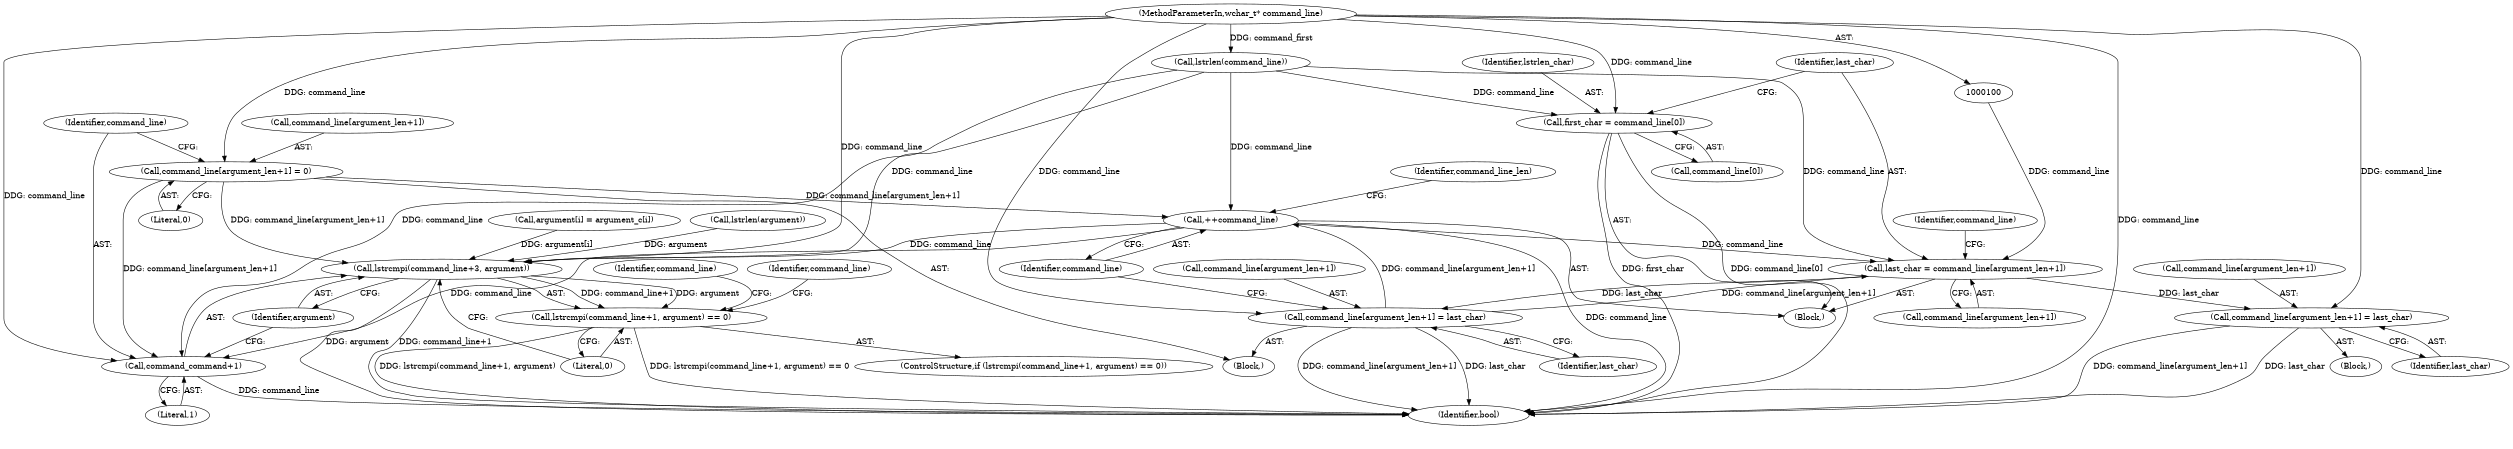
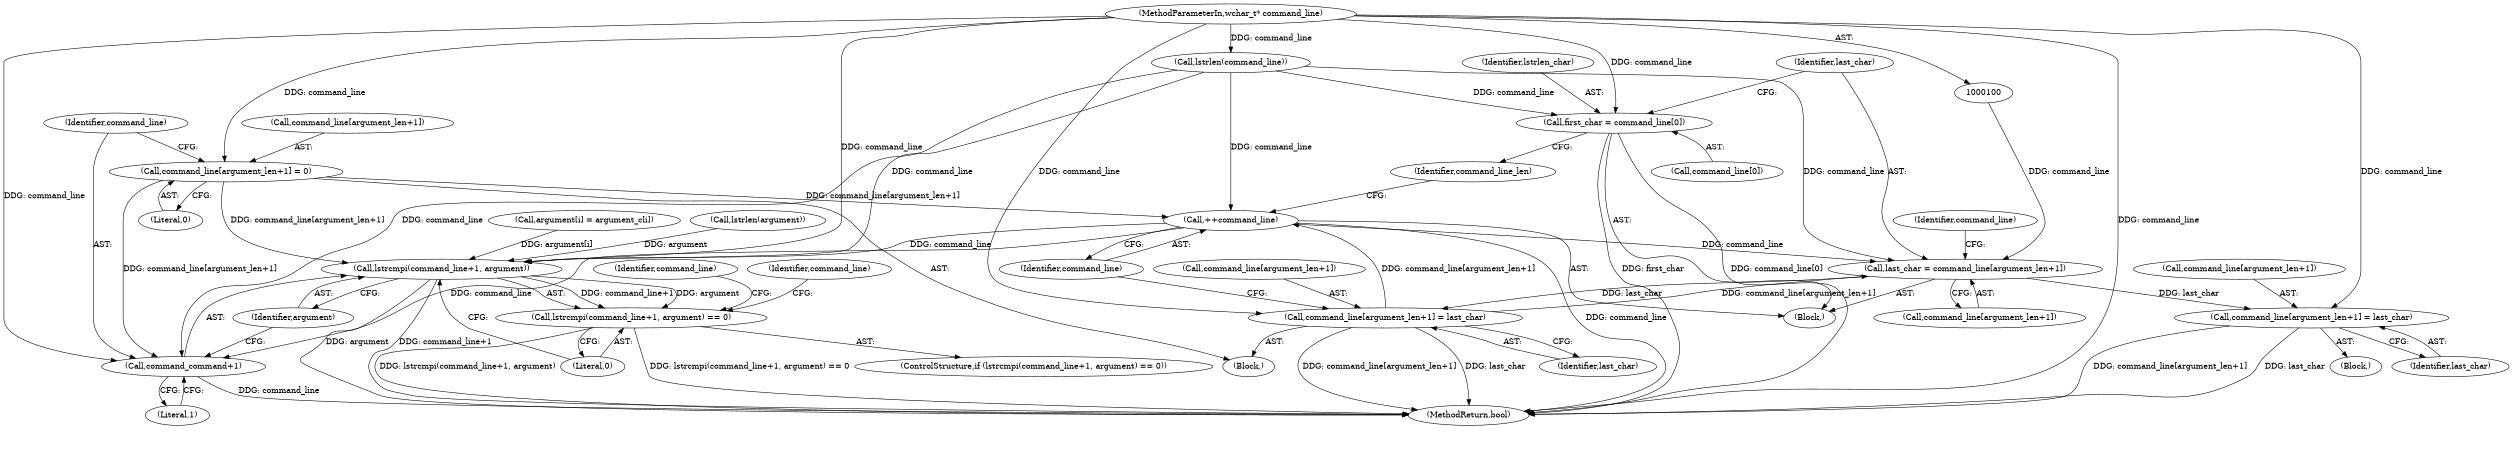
edge "(MethodParameterIn,wchar_t* command_line)" -> "(Call,lstrlen(command_line))": label "DDG: command_first" -> "DDG: command_line"
edge "(Call,first_char = command_line[0])" -> "(Call,command_line[0])": now "(Call,first_char = command_line[0])" -> "(Identifier,command_line_len)"
node "(Call,lstrcmpi(command_line+3, argument))": label "(Call,lstrcmpi(command_line+3, argument))" -> "(Call,lstrcmpi(command_line+1, argument))"
edge "(Literal,1)" -> "(Call,command_command+1)": label "AST: " -> "CFG: "
node "(Identifier,bool)": label "(Identifier,bool)" -> "(MethodReturn,bool)"
